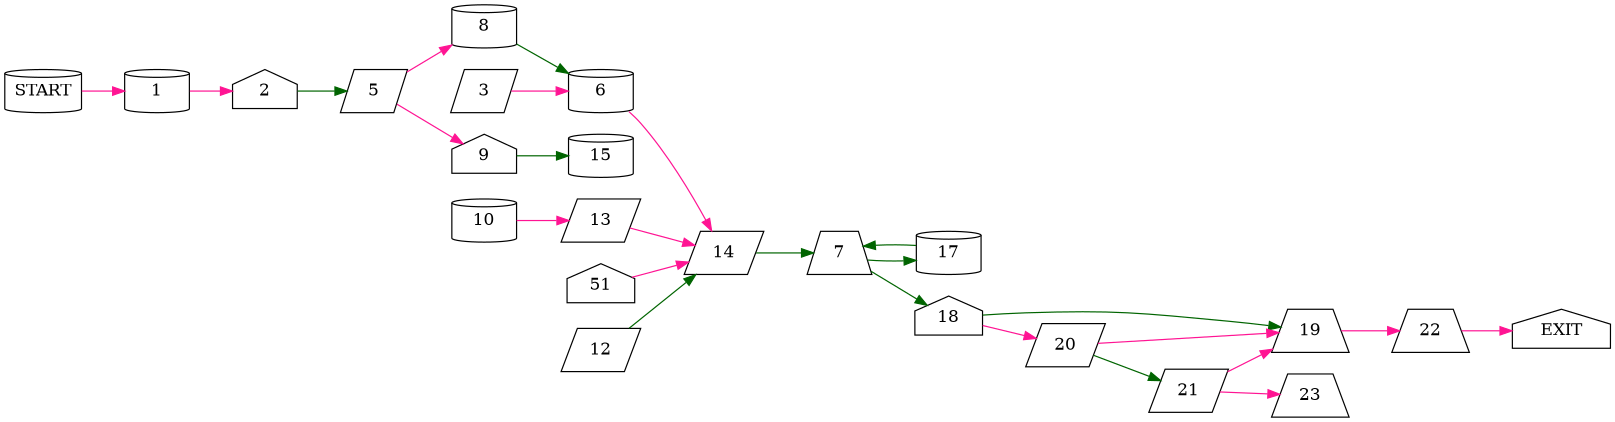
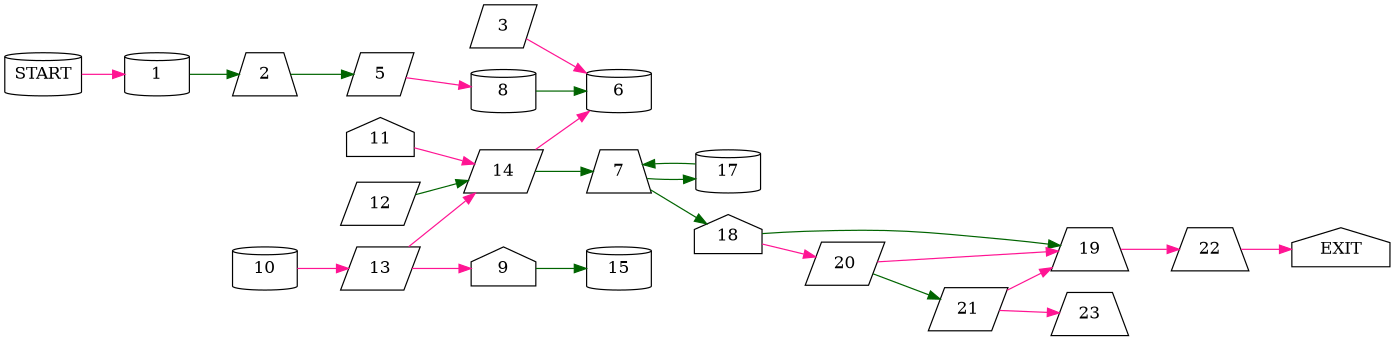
edge "1" -> "2": color deeppink -> darkgreen
node "2": shape house -> trapezium
edge "5" -> "9": now "13" -> "9"
edge "6" -> "14": reversed
node "51": label "51" -> "11"
